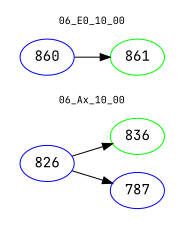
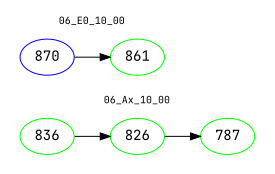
node "860": label "860" -> "870"
edge "826" -> "836": reversed
node "826": color blue -> green
node "787": color blue -> green
